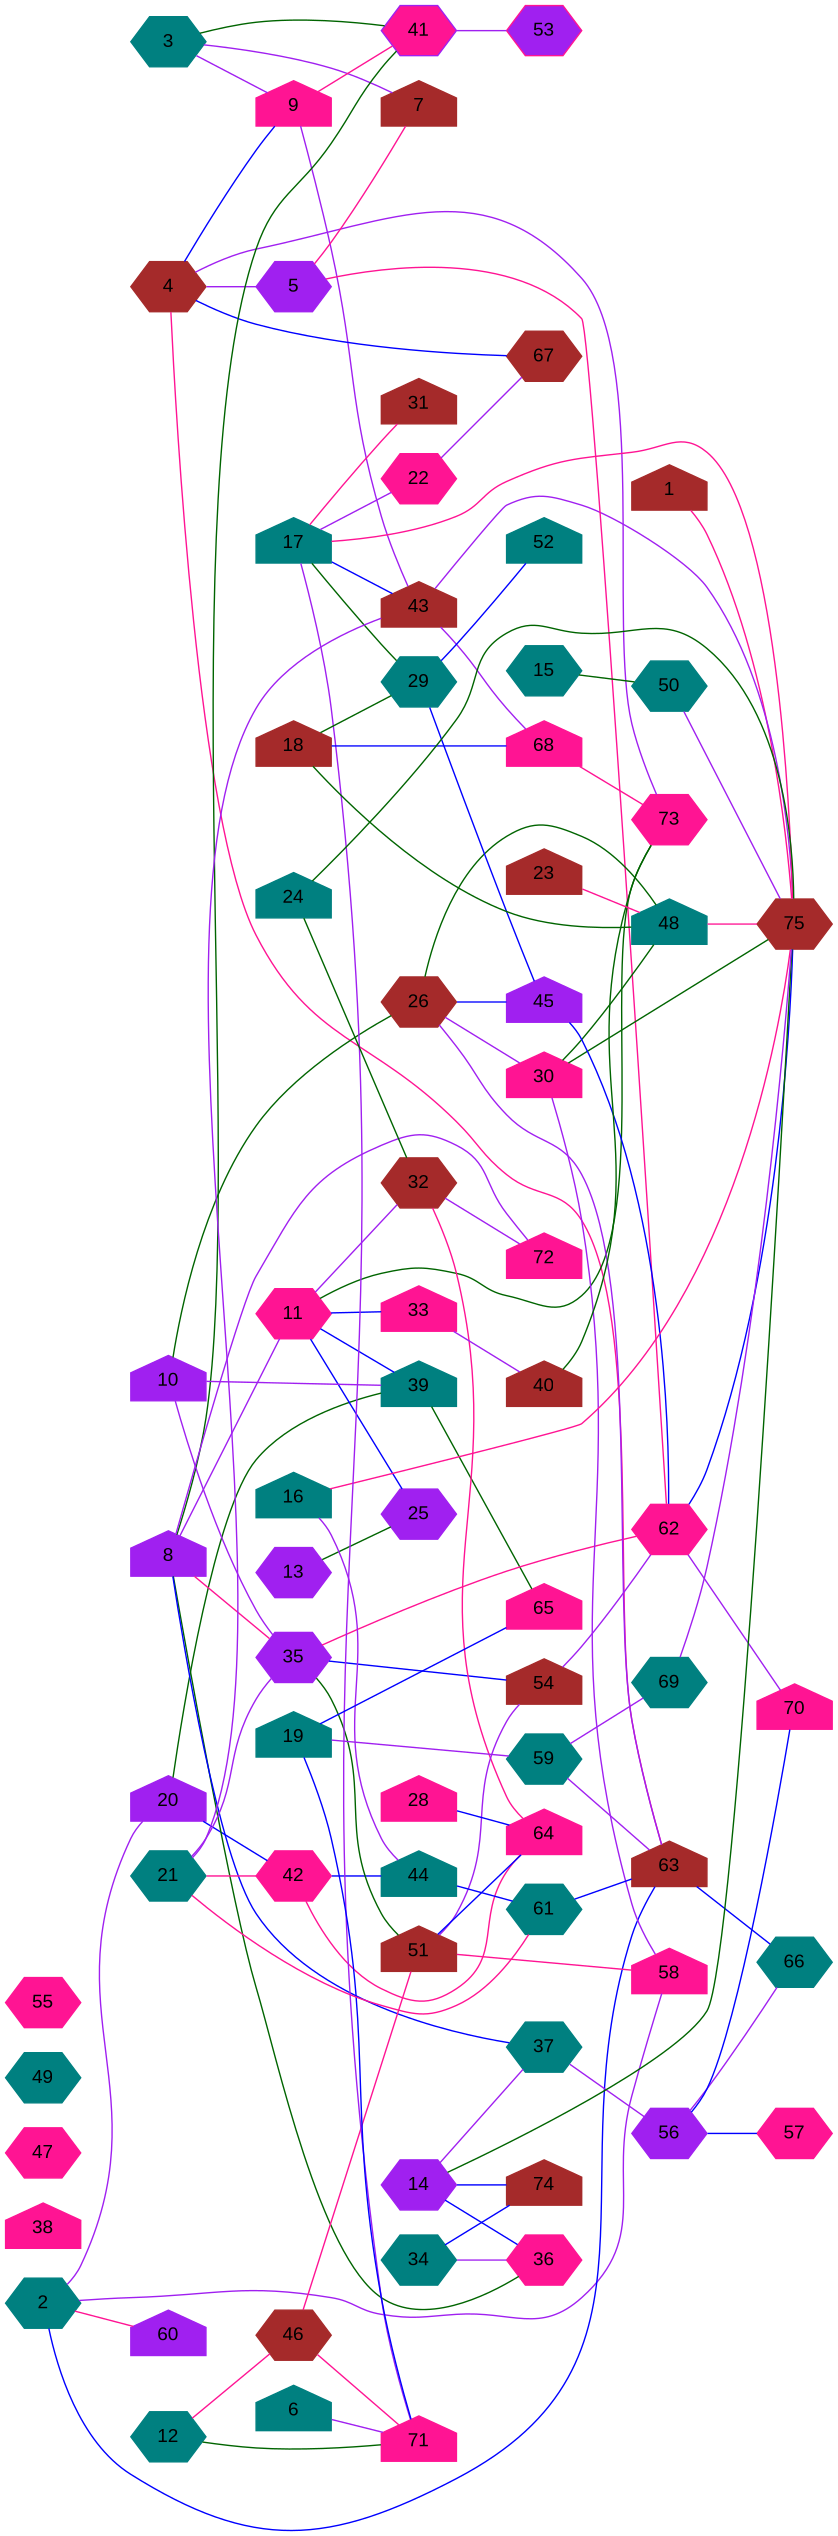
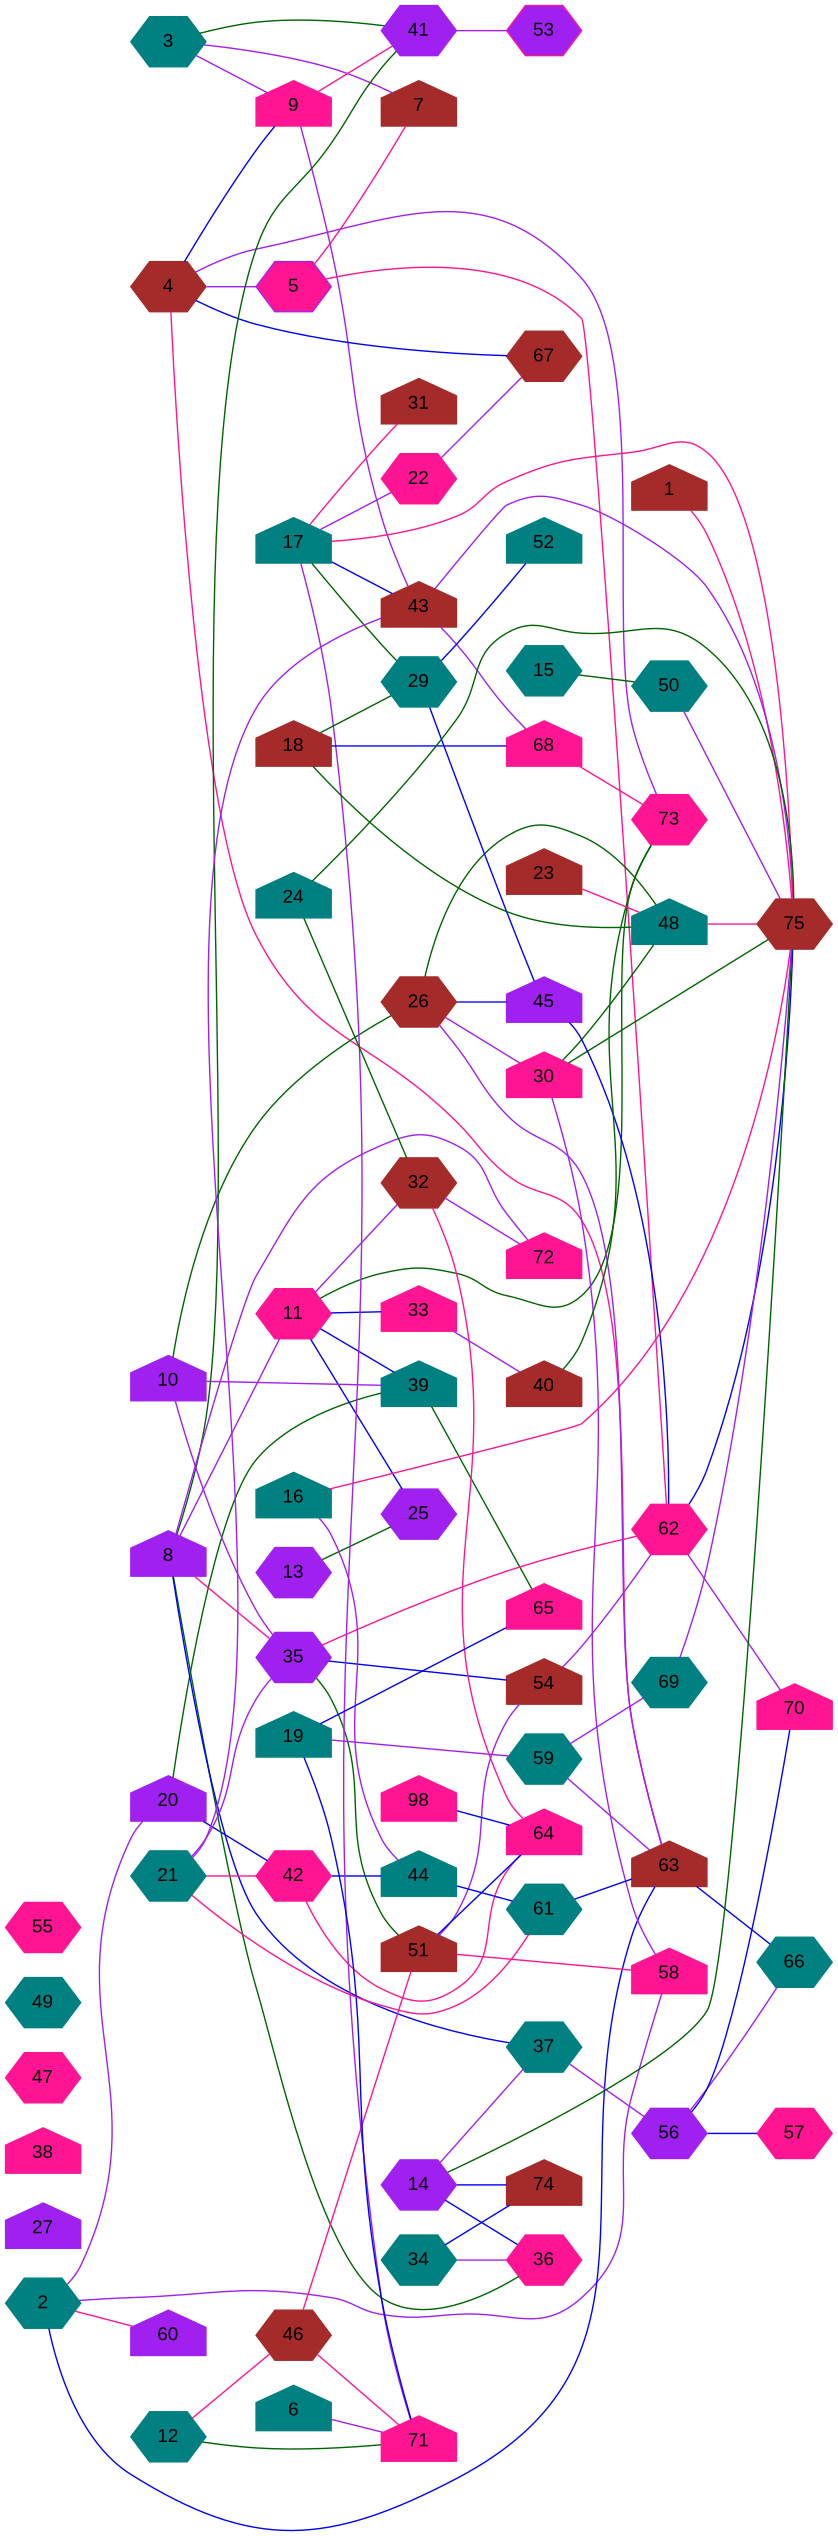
node "41": fillcolor deeppink -> purple
node "5": fillcolor purple -> deeppink
node "28": label "28" -> "98"
node "27": added
